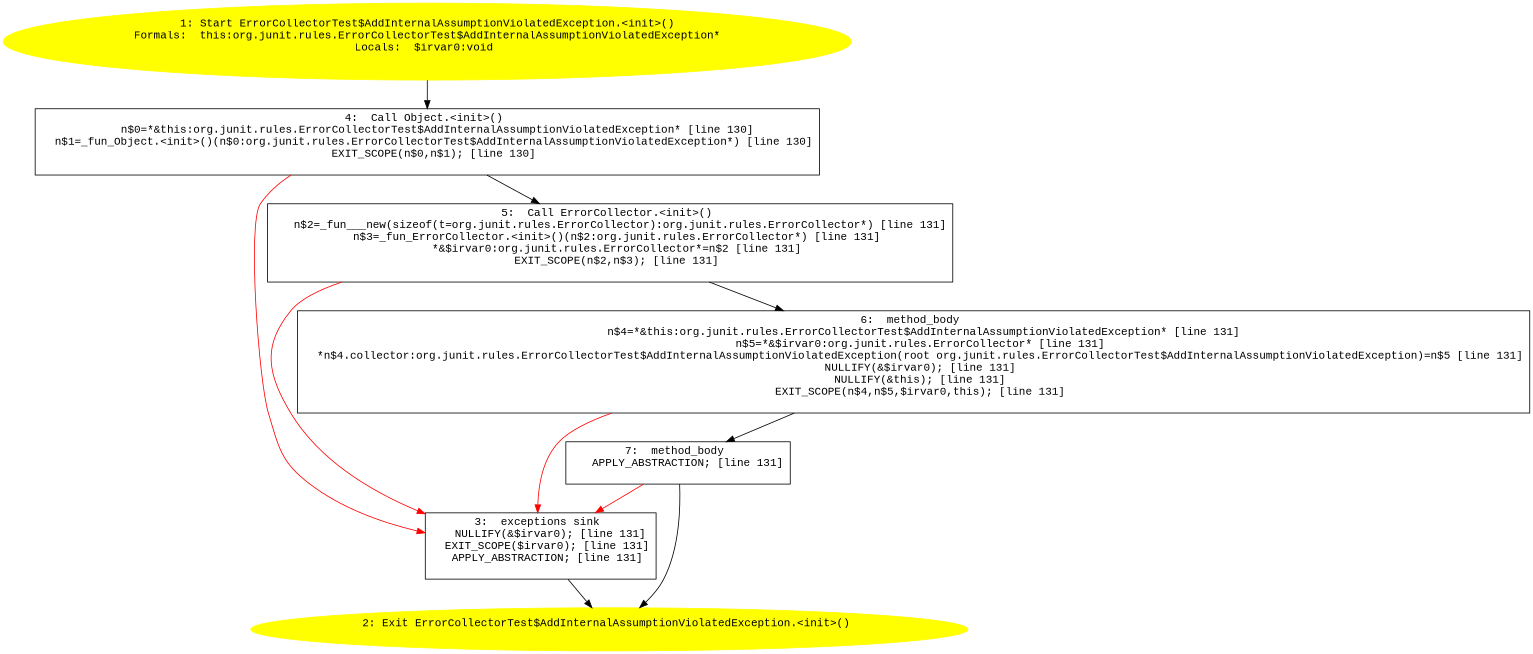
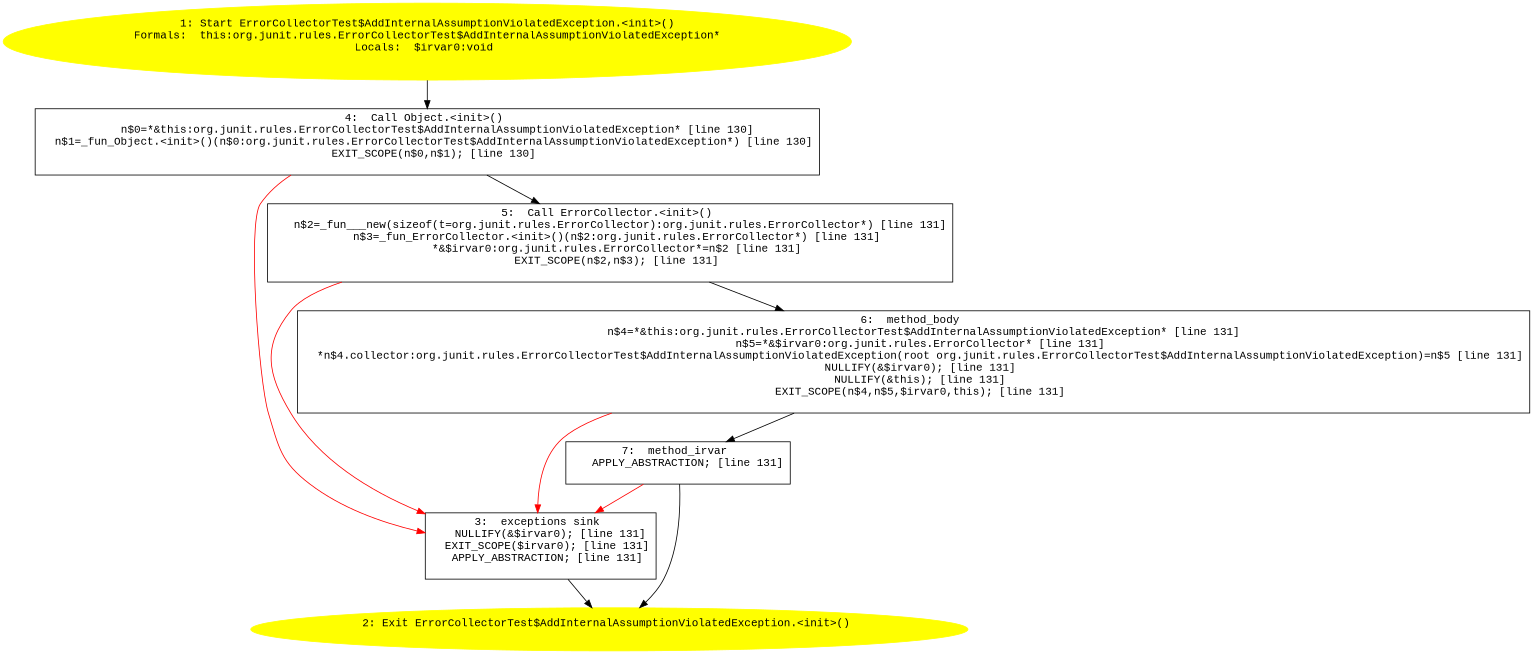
node "7:  method_body APPLY_ABSTRACTION; [line 131]": label "7:  method_body APPLY_ABSTRACTION; [line 131]" -> "7:  method_irvar APPLY_ABSTRACTION; [line 131]"
